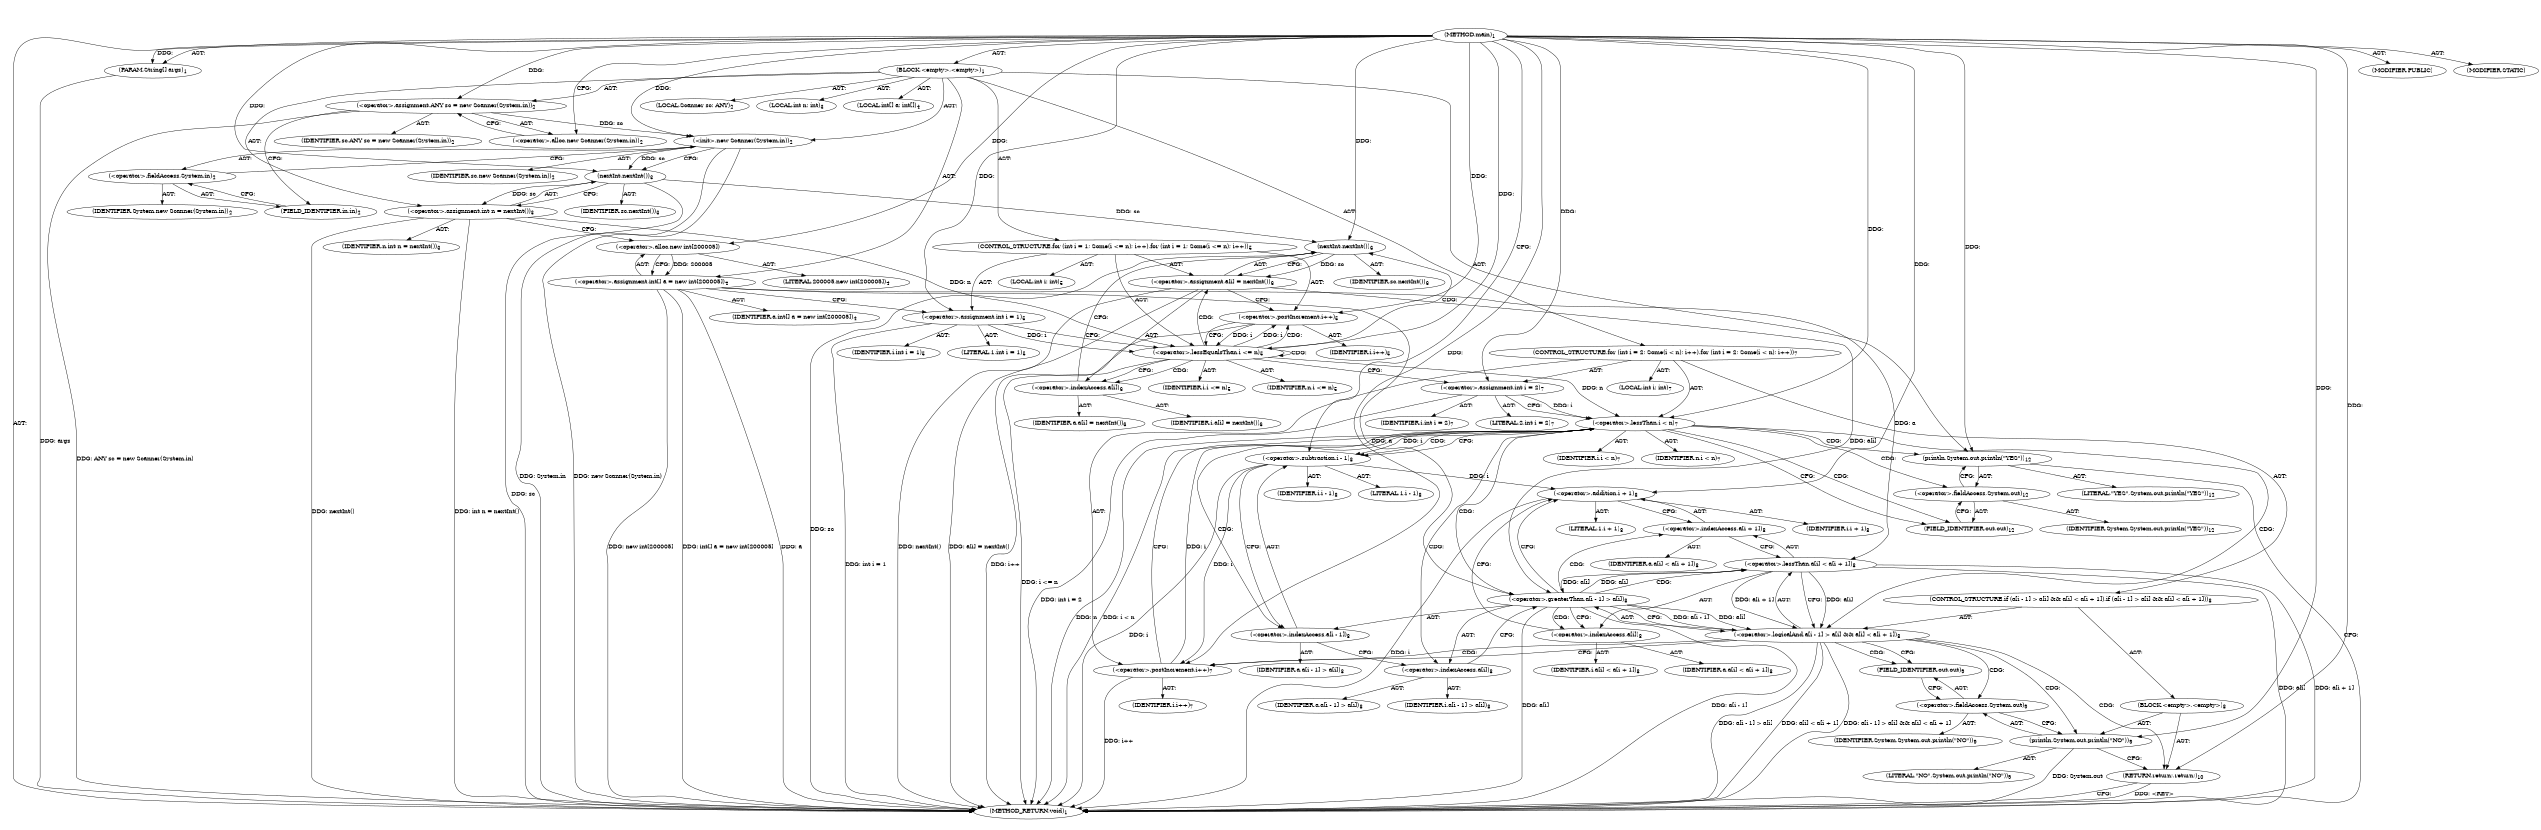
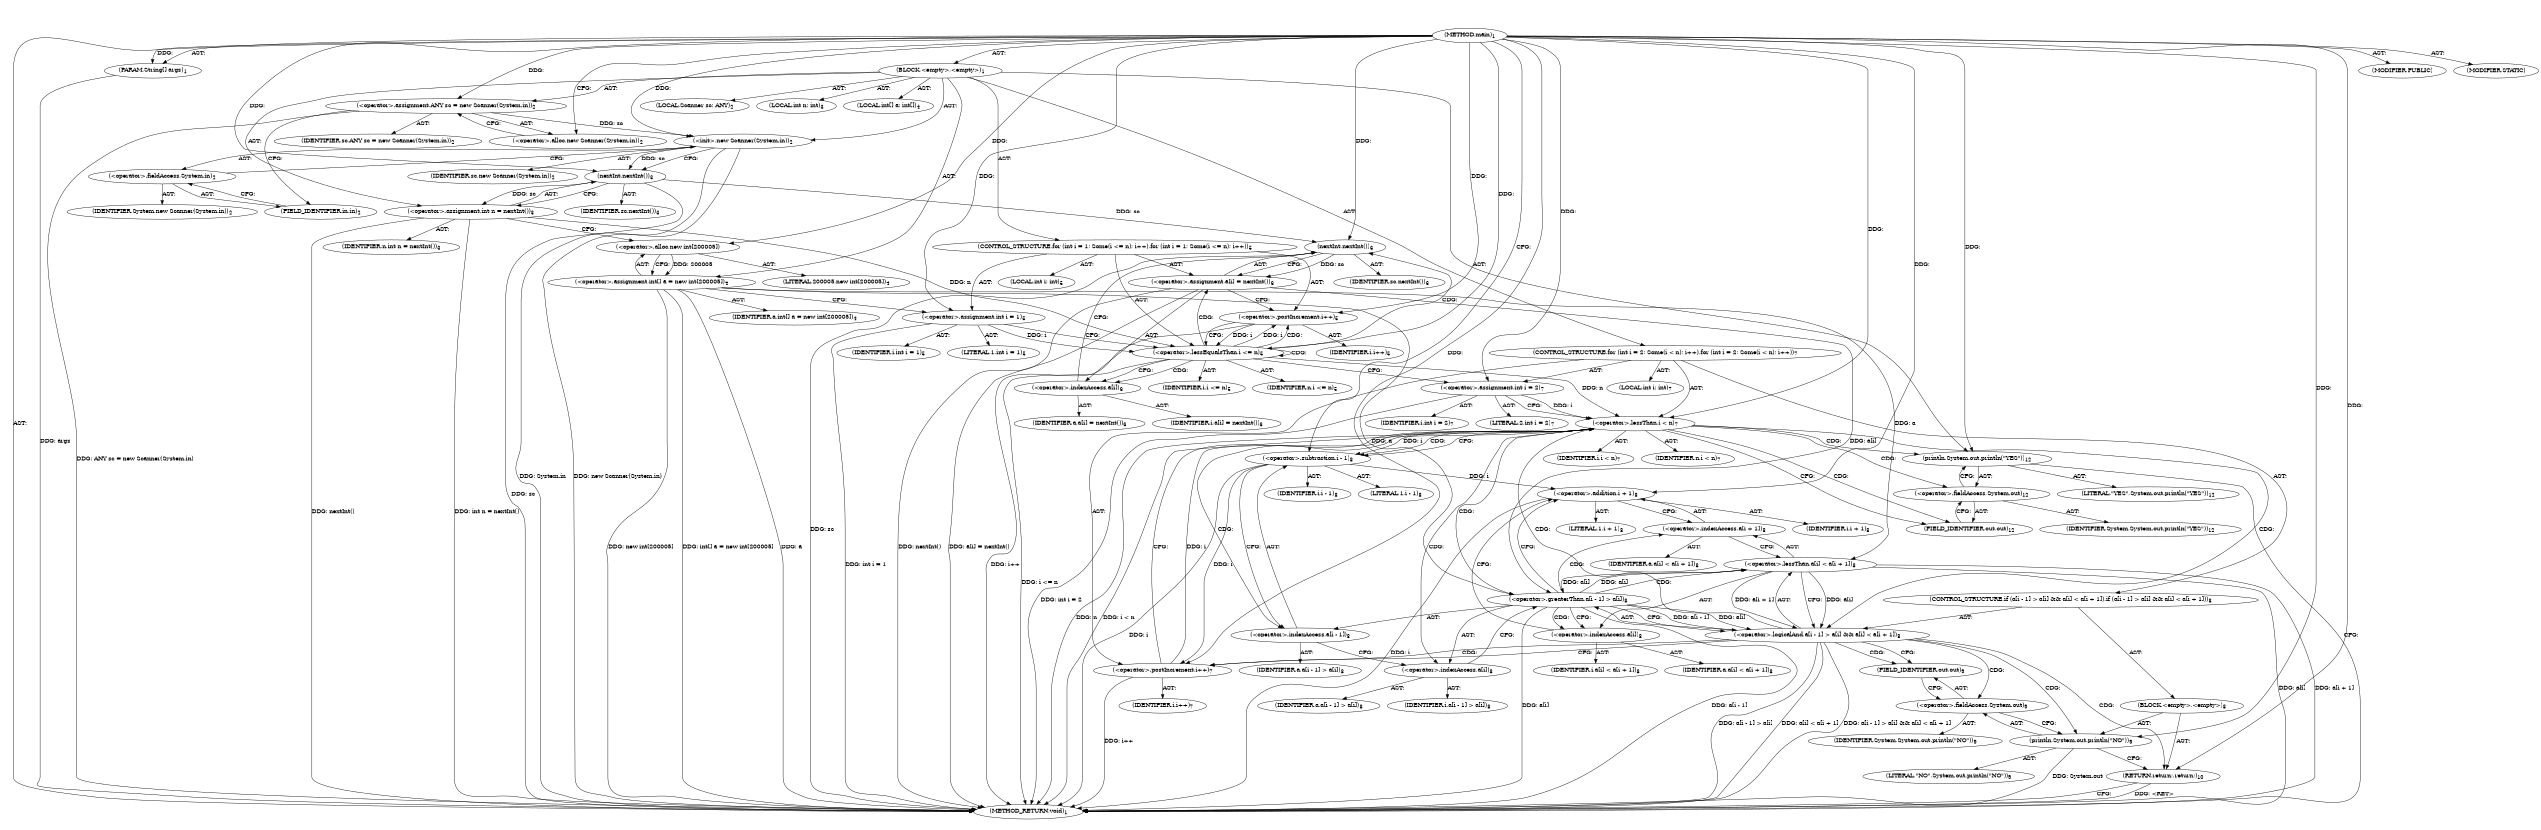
edge "(<operator>.logicalAnd,a[i - 1] > a[i] && a[i] < a[i + 1])" -> "(<operator>.lessThan,i < n)": added, label "CDG:"
